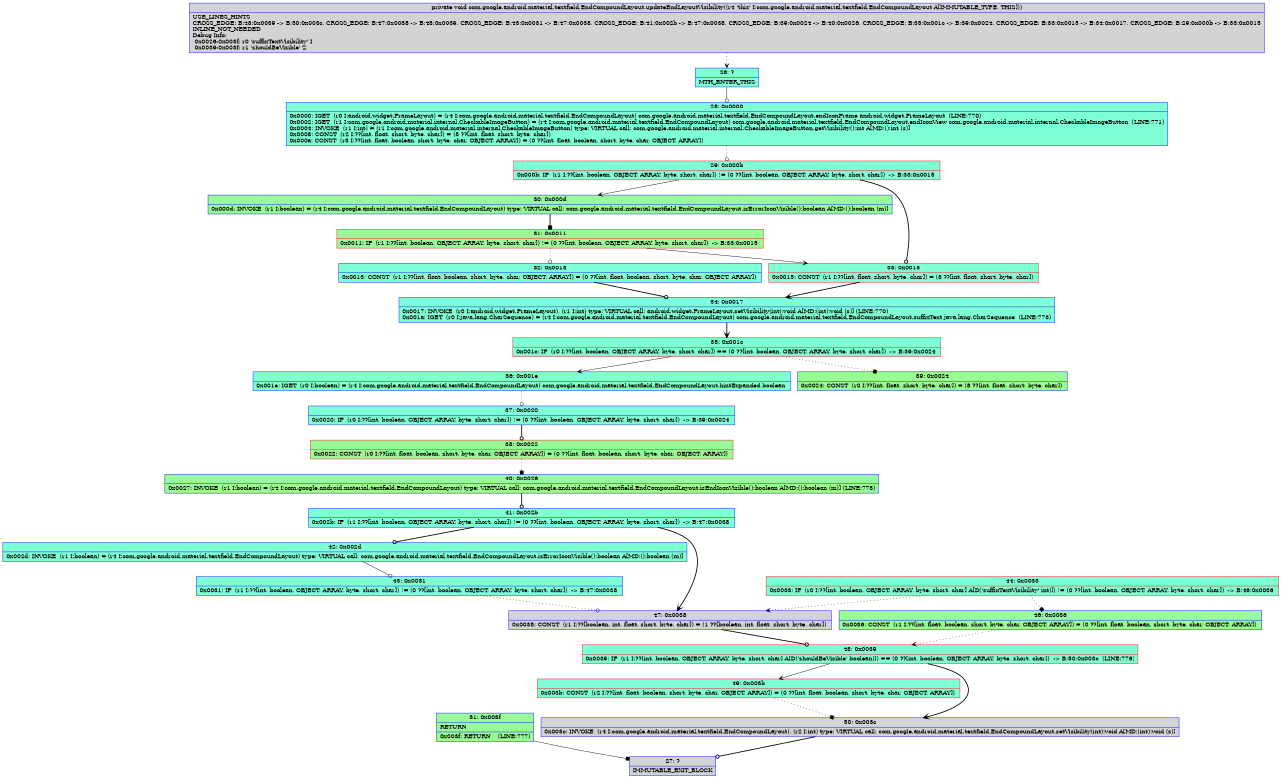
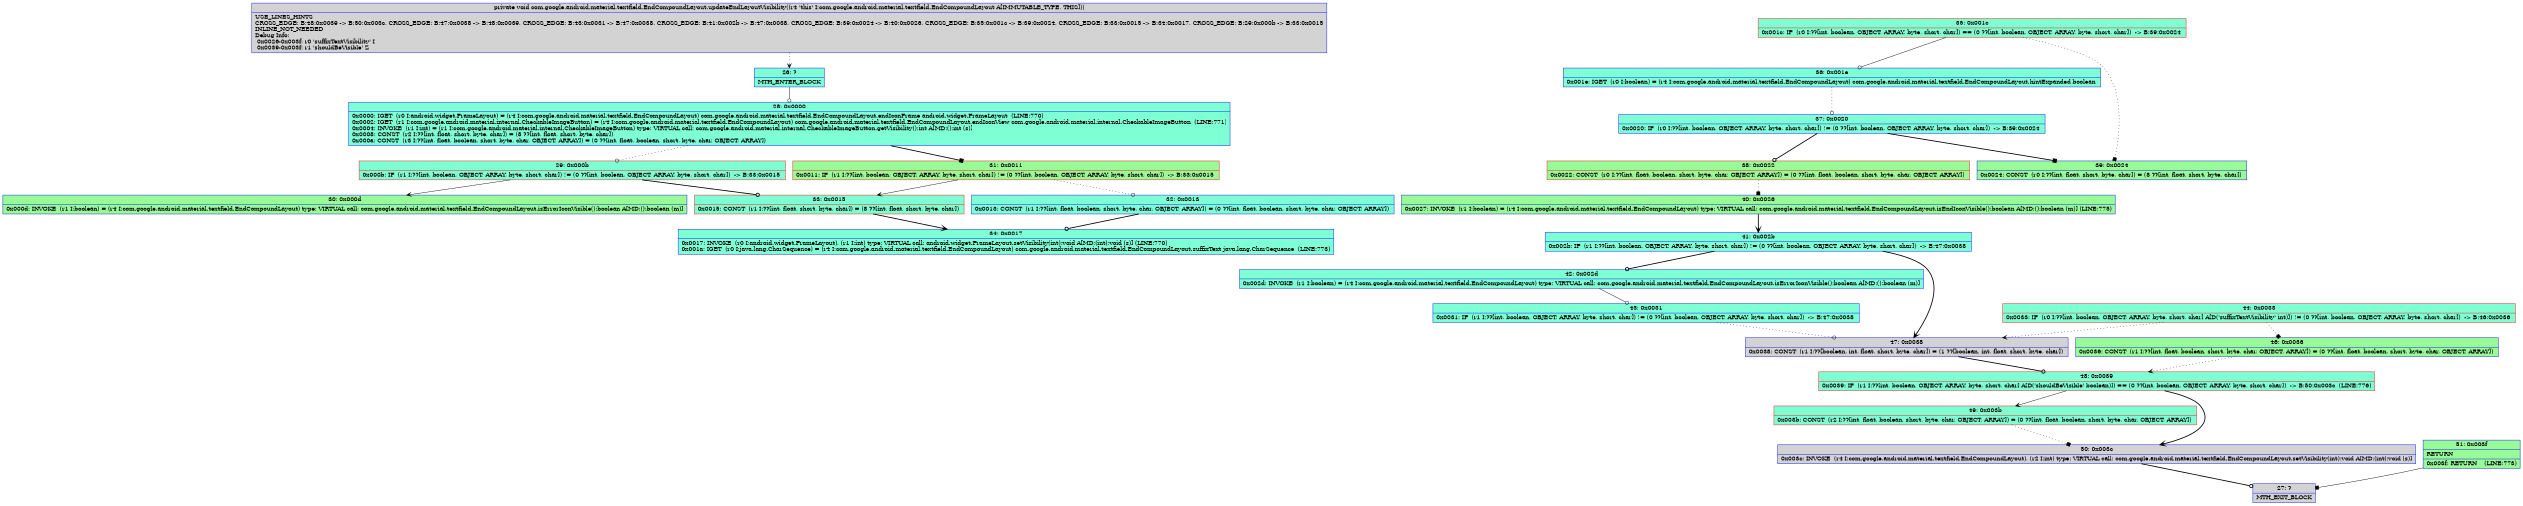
node "26: ?": text "MTH_ENTER_THIS" -> "MTH_ENTER_BLOCK"
edge "37: 0x0020" -> "39: 0x0024": added
edge "30: 0x000d" -> "31: 0x0011": now "28: 0x0000" -> "31: 0x0011"
edge "34: 0x0017" -> "35: 0x001c": removed
edge "35: 0x001c" -> "36: 0x001e": arrowhead vee -> odot
edge "40: 0x0026" -> "41: 0x002b": arrowhead odot -> vee
node "51: 0x003f": text "0x003f: RETURN    (LINE:777)" -> "0x003f: RETURN    (LINE:773)"
node "27: ?": text "IMMUTABLE_EXIT_BLOCK" -> "MTH_EXIT_BLOCK"
